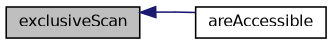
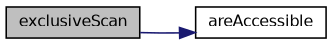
edge "areAccessible" -> "exclusiveScan": reversed
